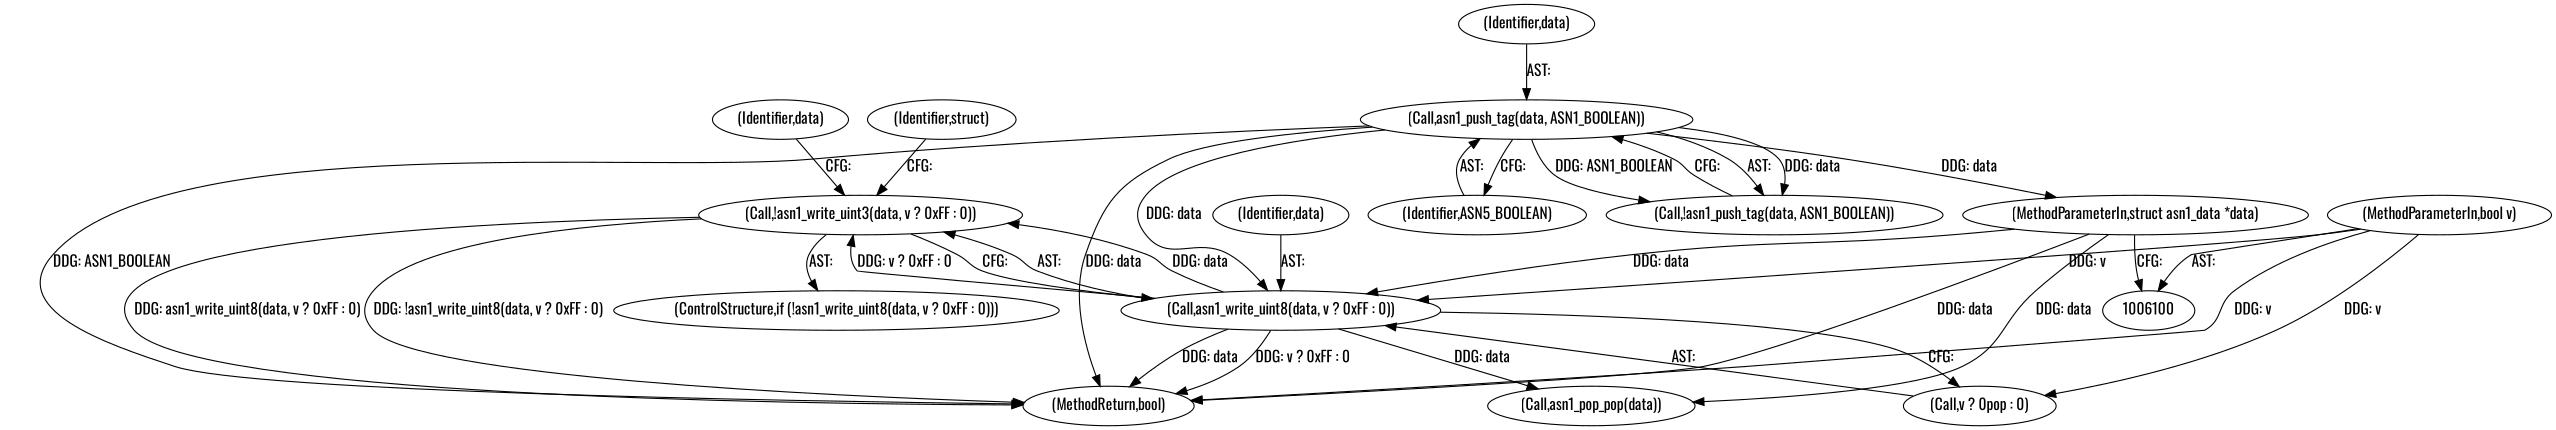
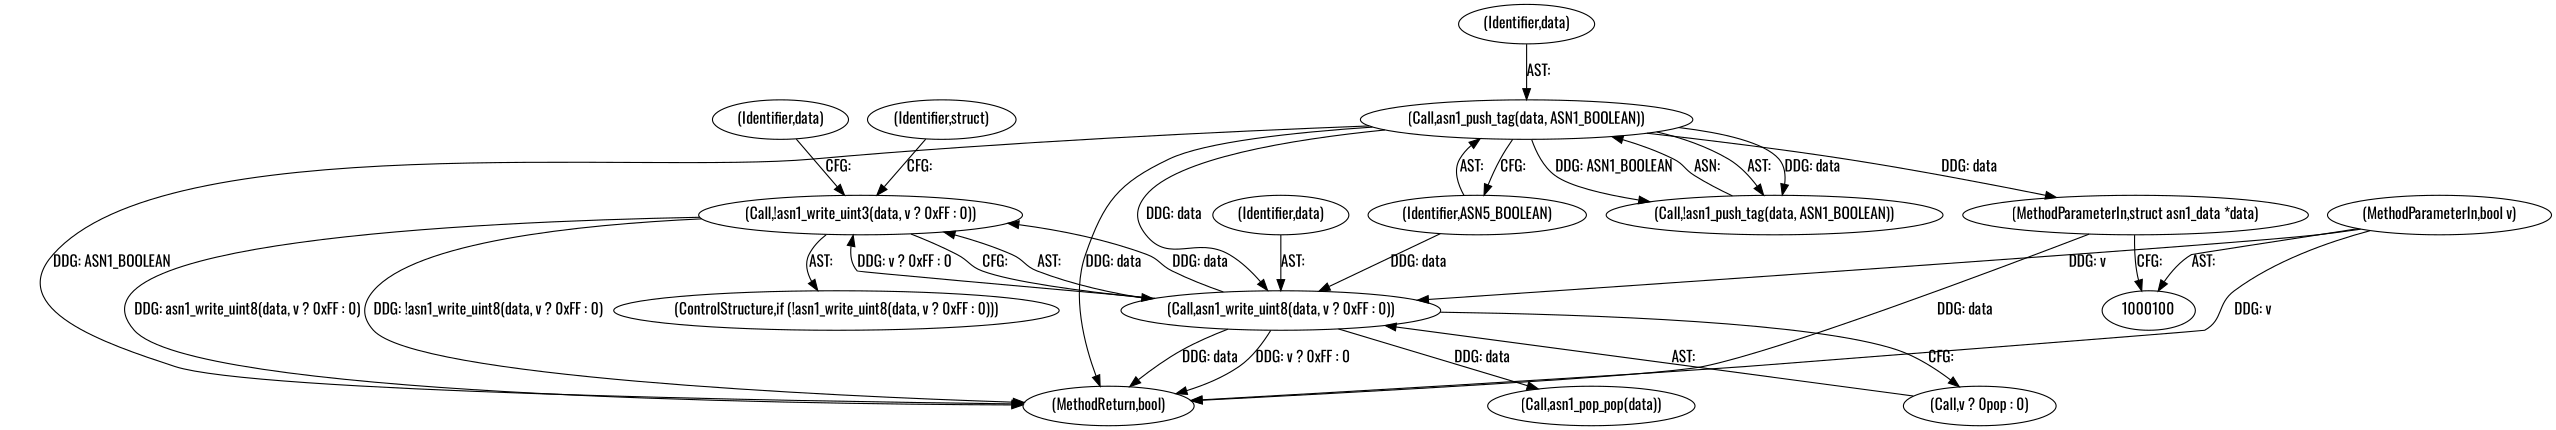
edge "(Call,!asn1_push_tag(data, ASN1_BOOLEAN))" -> "(Call,asn1_push_tag(data, ASN1_BOOLEAN))": label "CFG: " -> "ASN: "
edge "(MethodParameterIn,struct asn1_data *data)" -> "(Call,asn1_write_uint8(data, v ? 0xFF : 0))": now "(Identifier,ASN5_BOOLEAN)" -> "(Call,asn1_write_uint8(data, v ? 0xFF : 0))"
node "1006100": label "1006100" -> "1000100"
edge "(MethodParameterIn,bool v)" -> "(Call,v ? 0pop : 0)": removed, label "DDG: v"
edge "(MethodParameterIn,struct asn1_data *data)" -> "(Call,asn1_pop_pop(data))": removed, label "DDG: data"
